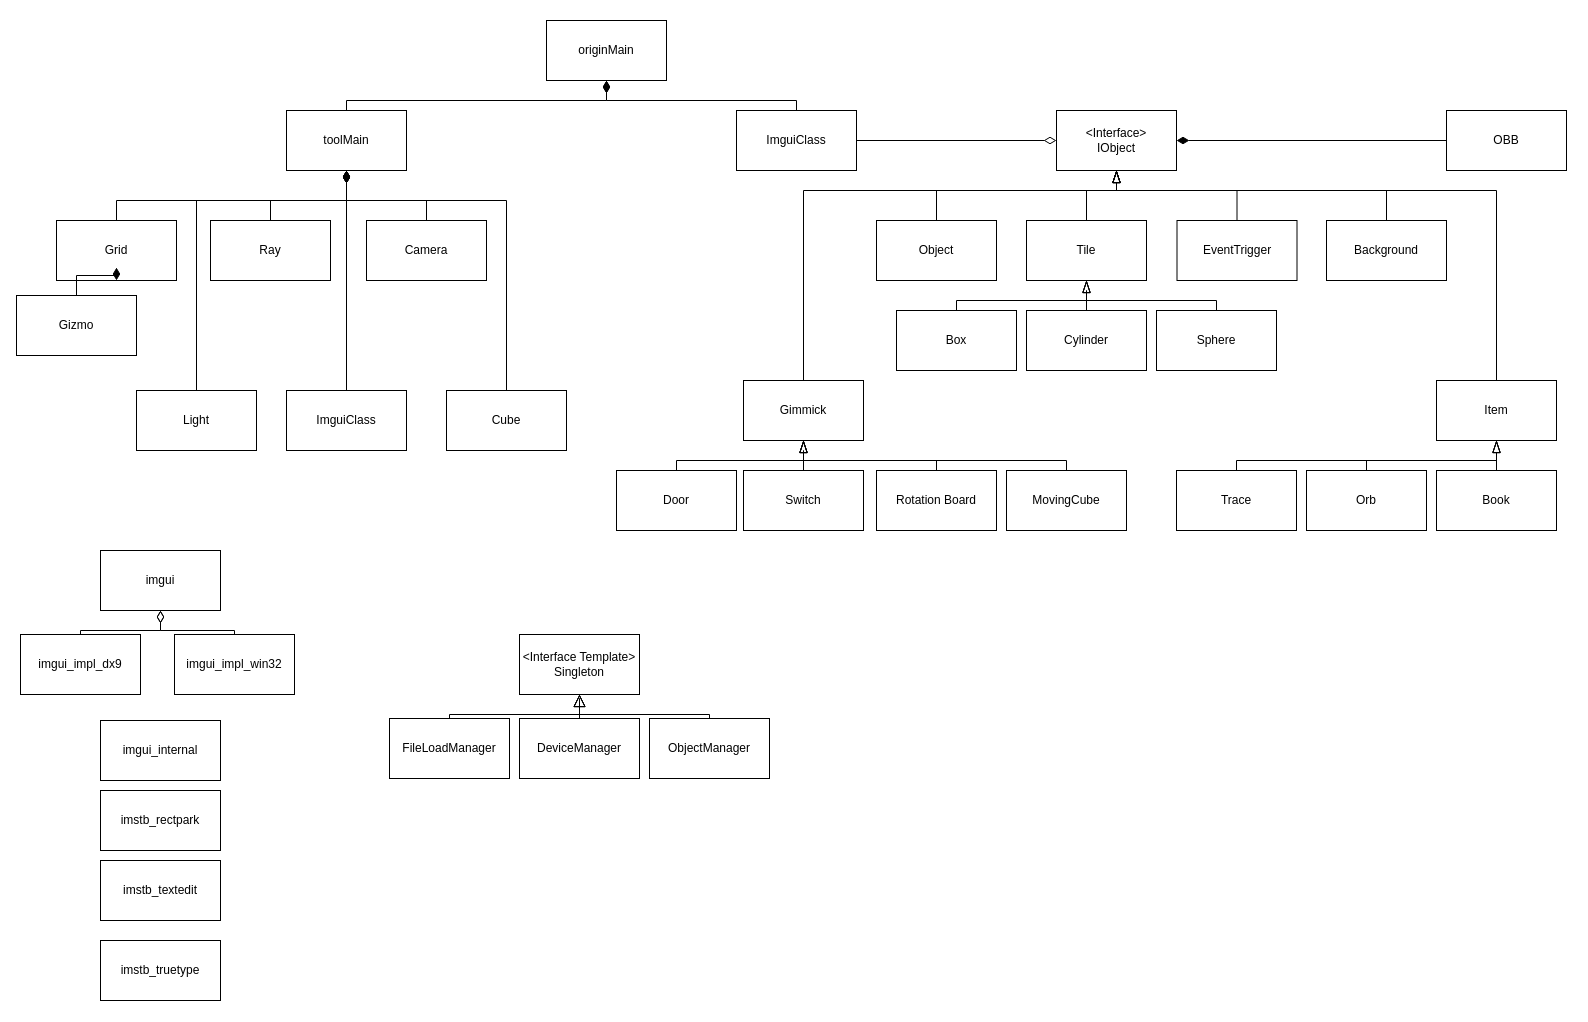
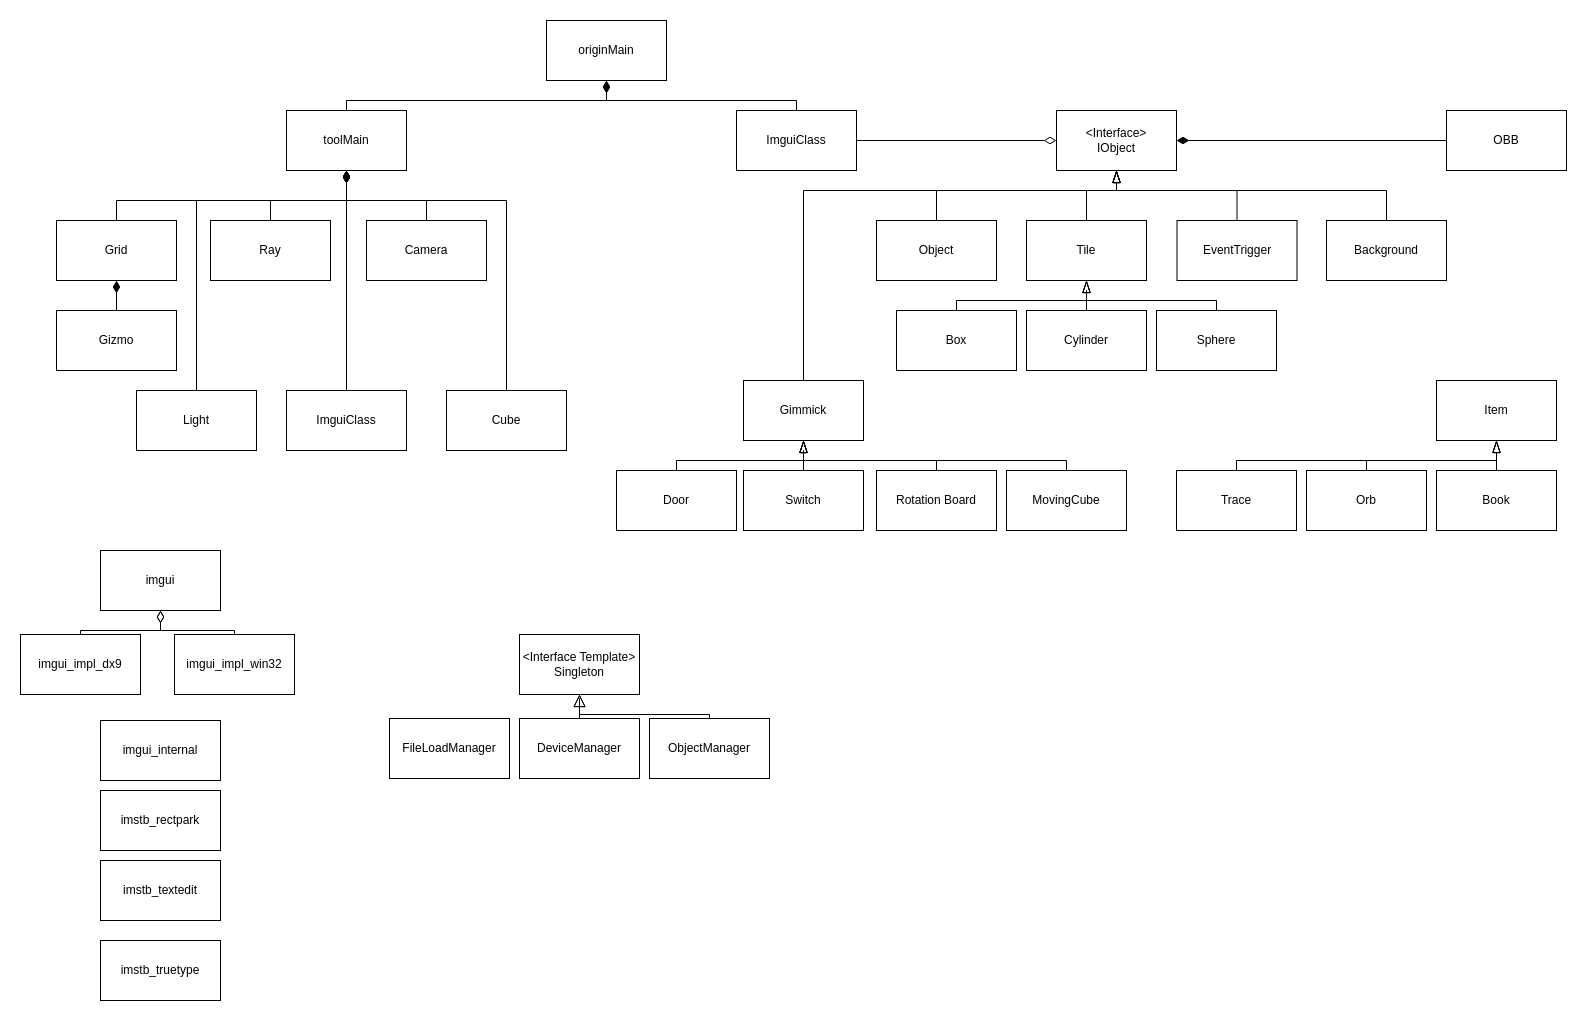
edge "Item" -> "<Interface> IObject": removed
node "Gizmo": moved (77, 326) -> (117, 341)
edge "FileLoadManager" -> "<Interface Template> Singleton": removed
